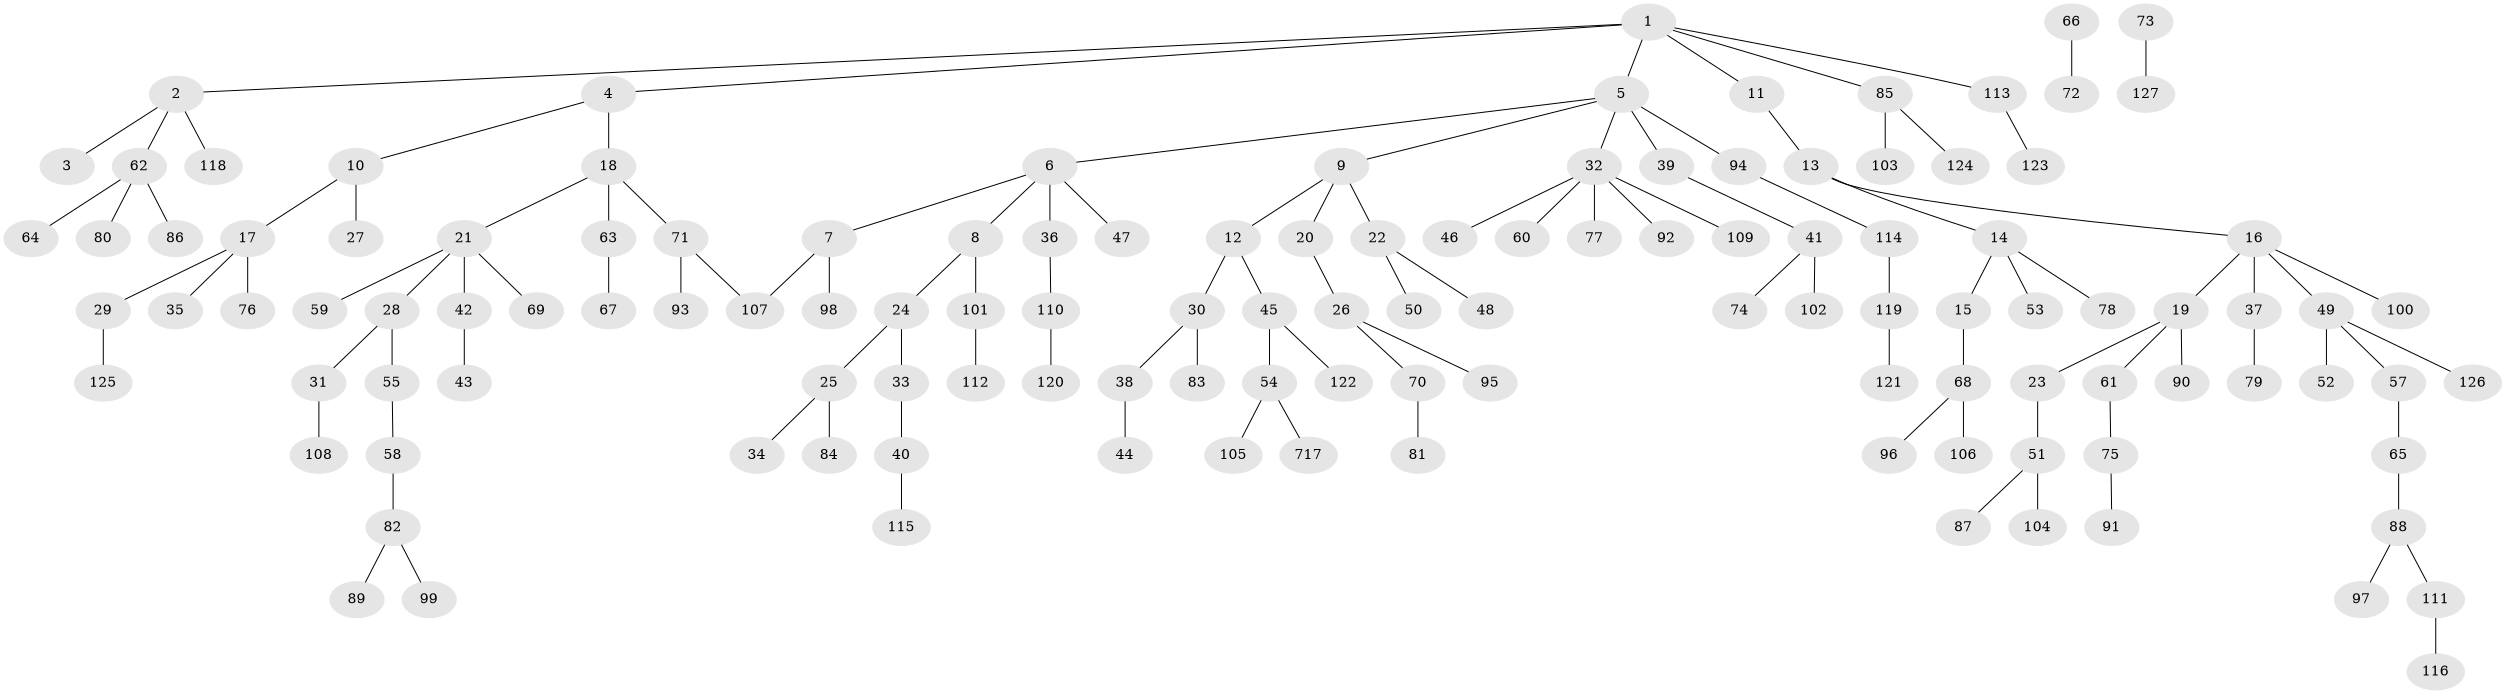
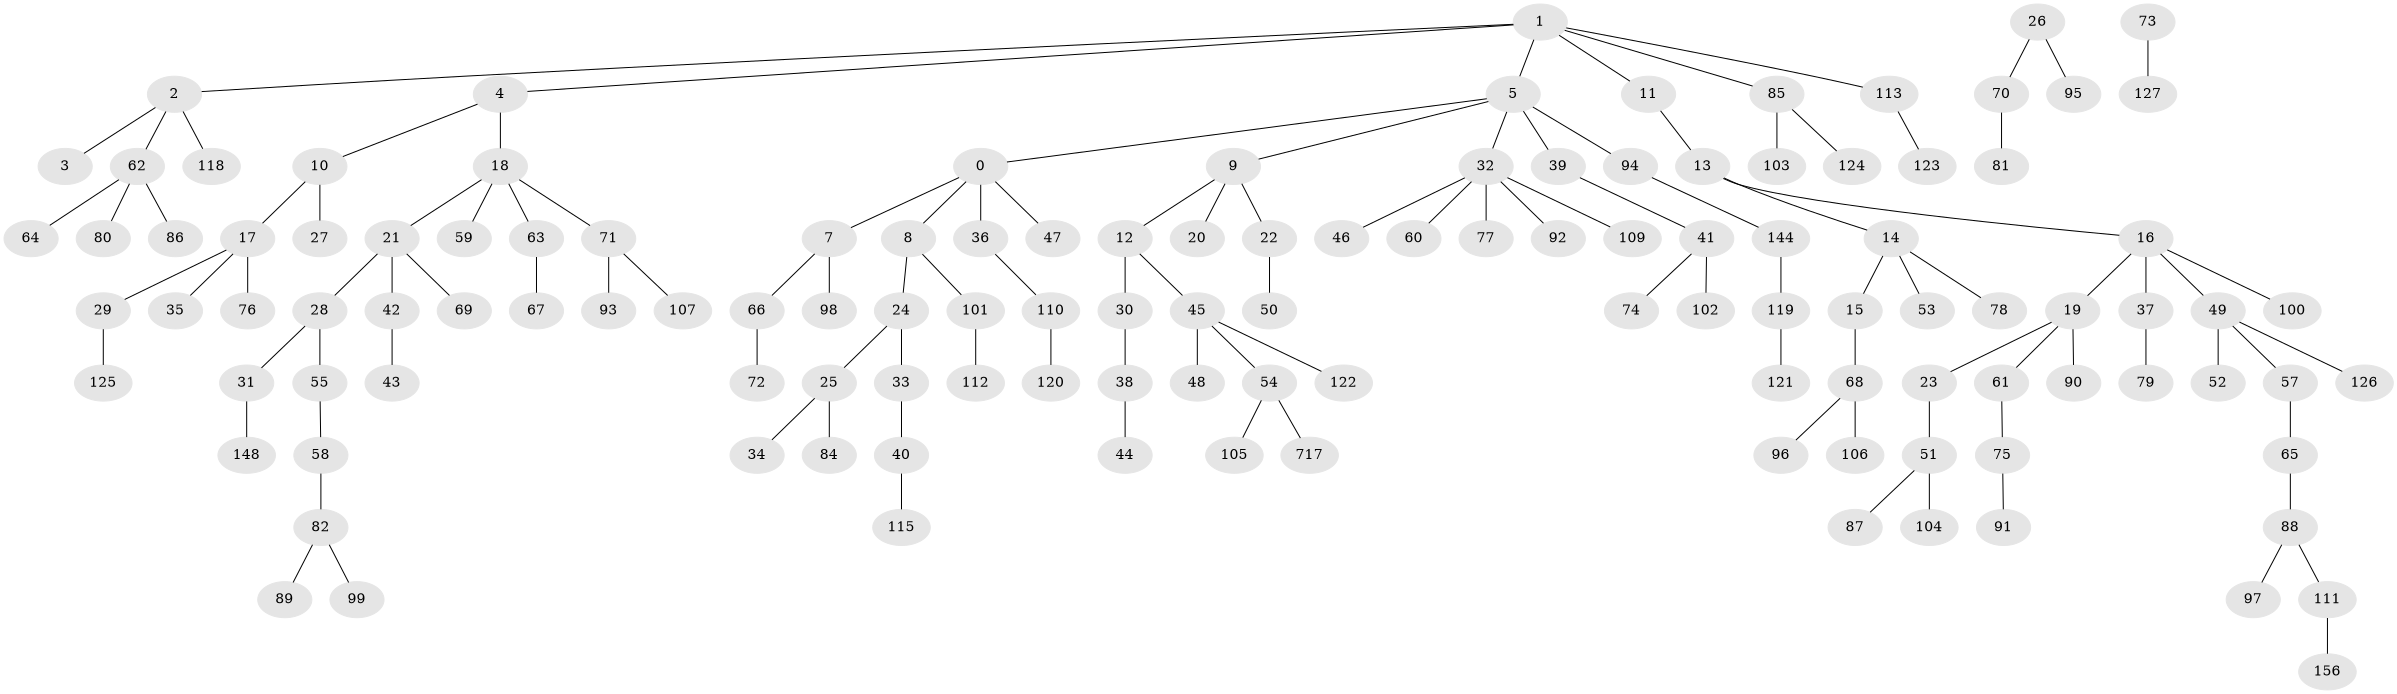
node "6": label "6" -> "0"
node "114": label "114" -> "144"
edge "21" -- "59": now "18" -- "59"
edge "7" -- "107": now "7" -- "66"
edge "20" -- "26": removed
edge "22" -- "48": now "45" -- "48"
node "83": removed
node "108": label "108" -> "148"
node "116": label "116" -> "156"
